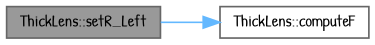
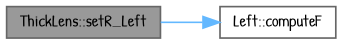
node "ThickLens::computeF": label "ThickLens::computeF" -> "Left::computeF"
